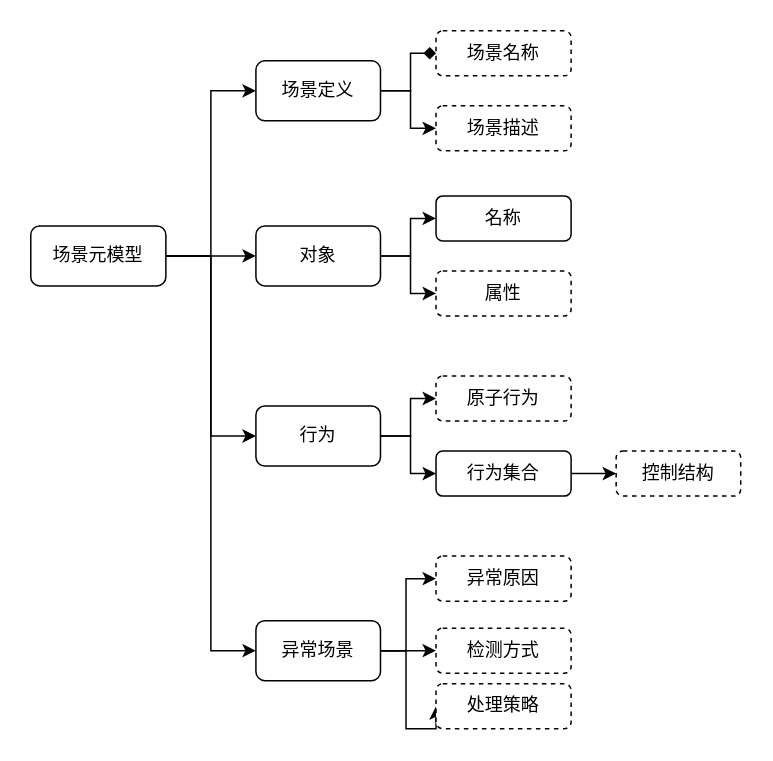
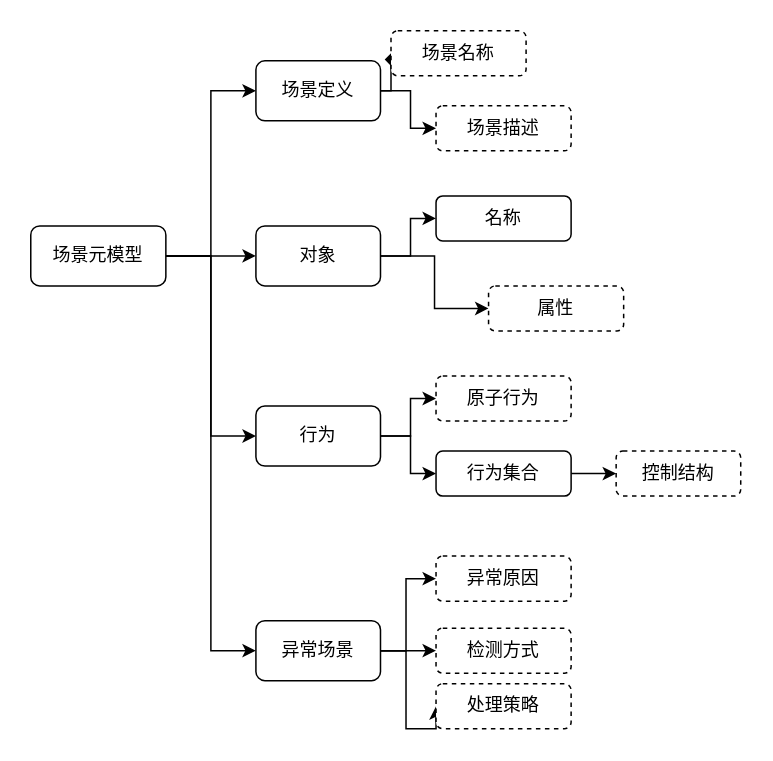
node "场景名称": moved (503, 53) -> (458, 53)
node "属性": moved (503, 293) -> (556, 308)
